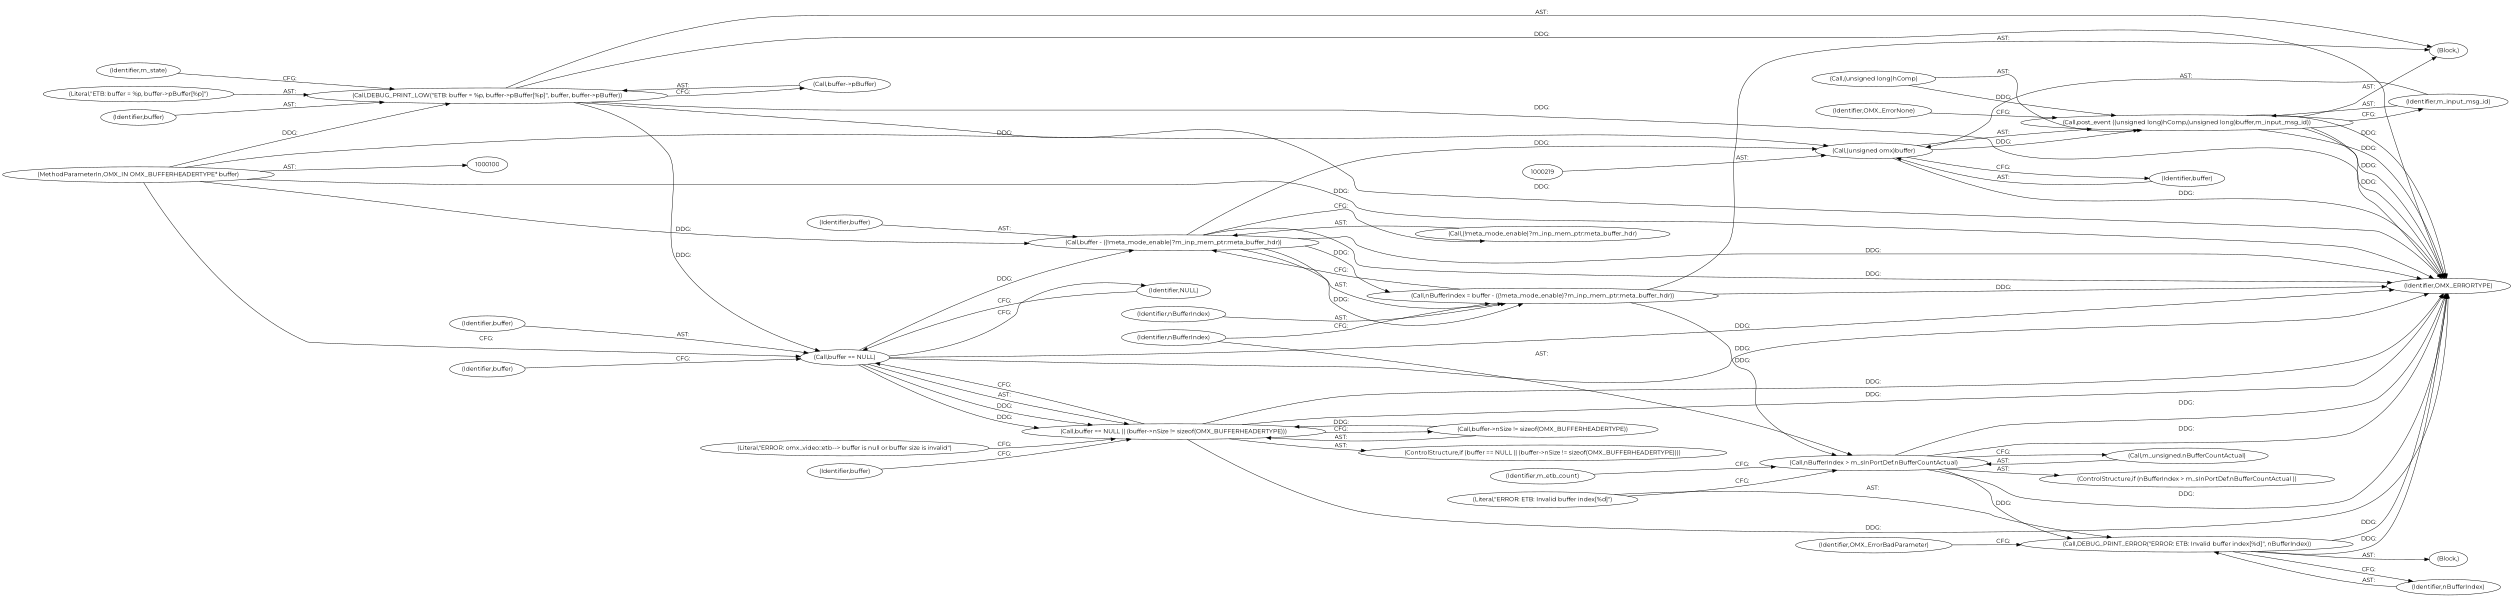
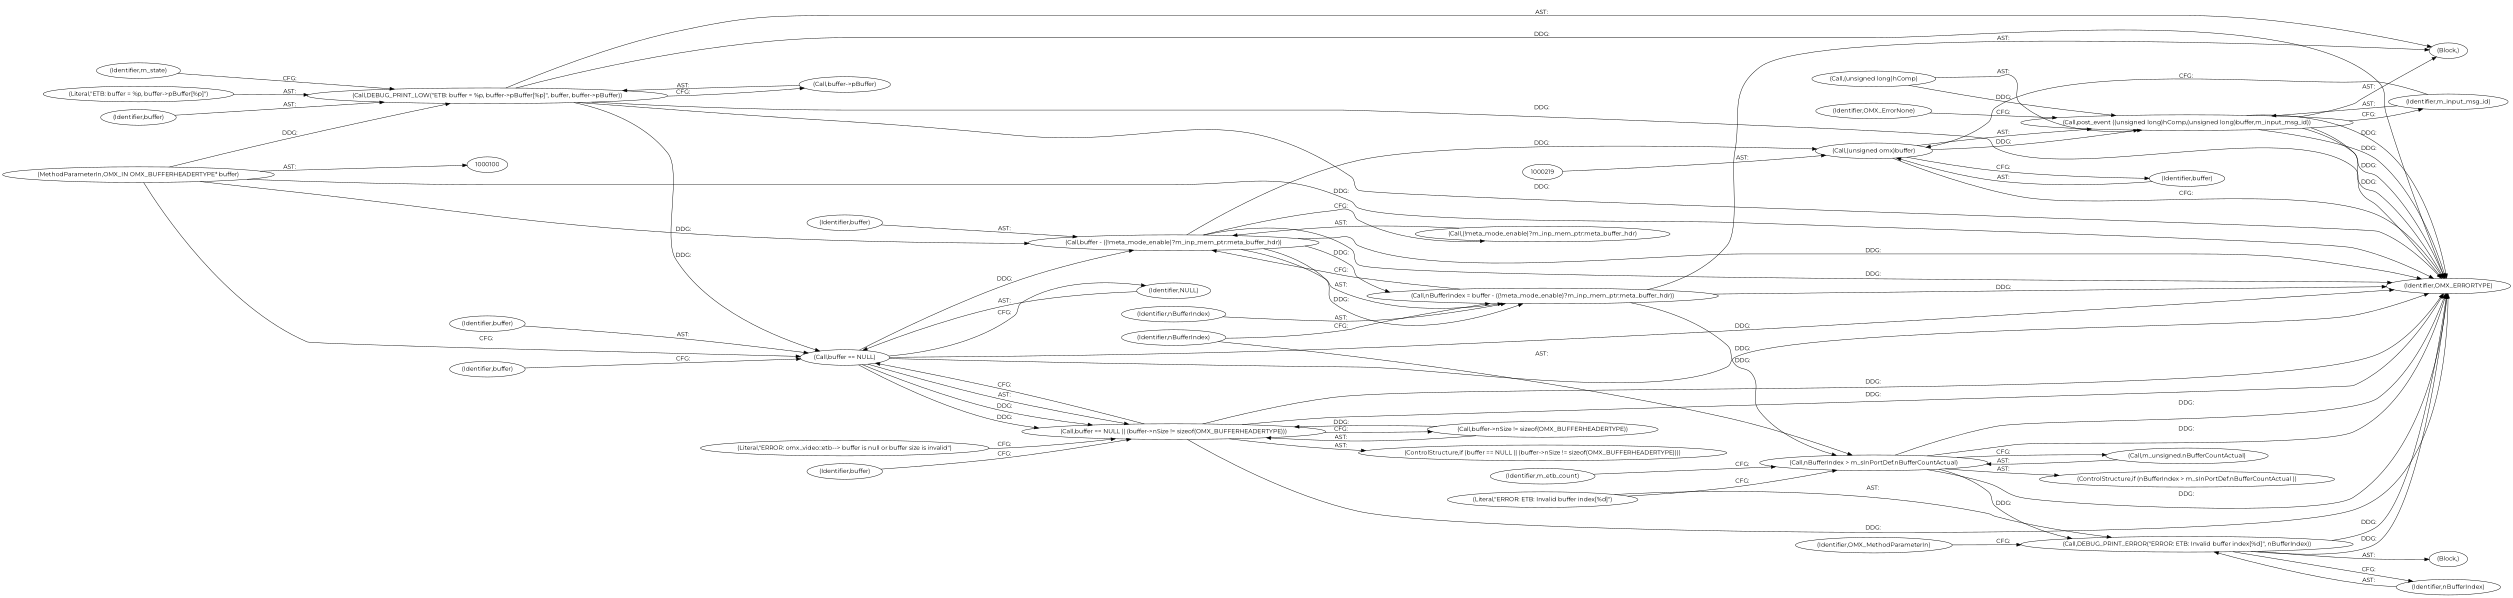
edge "(Identifier,m_input_msg_id)" -> "(Call,(unsigned omx)buffer)": label "AST: " -> "CFG: "
edge "(MethodParameterIn,OMX_IN OMX_BUFFERHEADERTYPE* buffer)" -> "(Call,(unsigned omx)buffer)": removed, label "DDG:"
edge "(Call,(unsigned omx)buffer)" -> "(Identifier,OMX_ERRORTYPE)": label "DDG: " -> "CFG: "
edge "(Identifier,NULL)" -> "(Call,buffer == NULL)": label "CFG: " -> "AST: "
node "(Identifier,OMX_ErrorBadParameter)": label "(Identifier,OMX_ErrorBadParameter)" -> "(Identifier,OMX_MethodParameterIn)"
